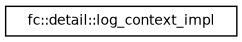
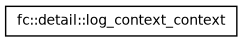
node "fc::detail::log_context_impl": label "fc::detail::log_context_impl" -> "fc::detail::log_context_context"
